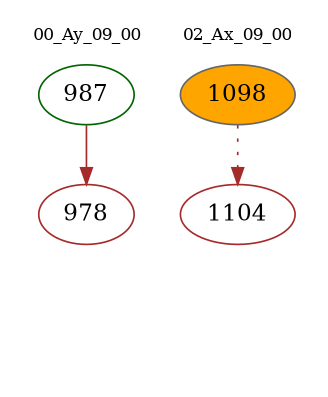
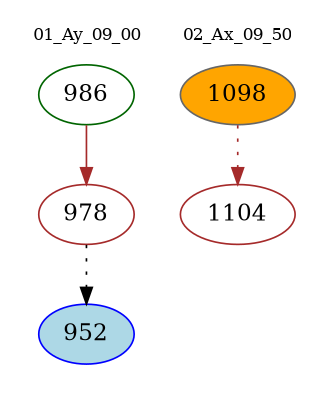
cluster "00_Ay_09_00": label "00_Ay_09_00" -> "01_Ay_09_00"
cluster "02_Ax_09_00": label "02_Ax_09_00" -> "02_Ax_09_50"
node "987": label "987" -> "986"
node "952": added
